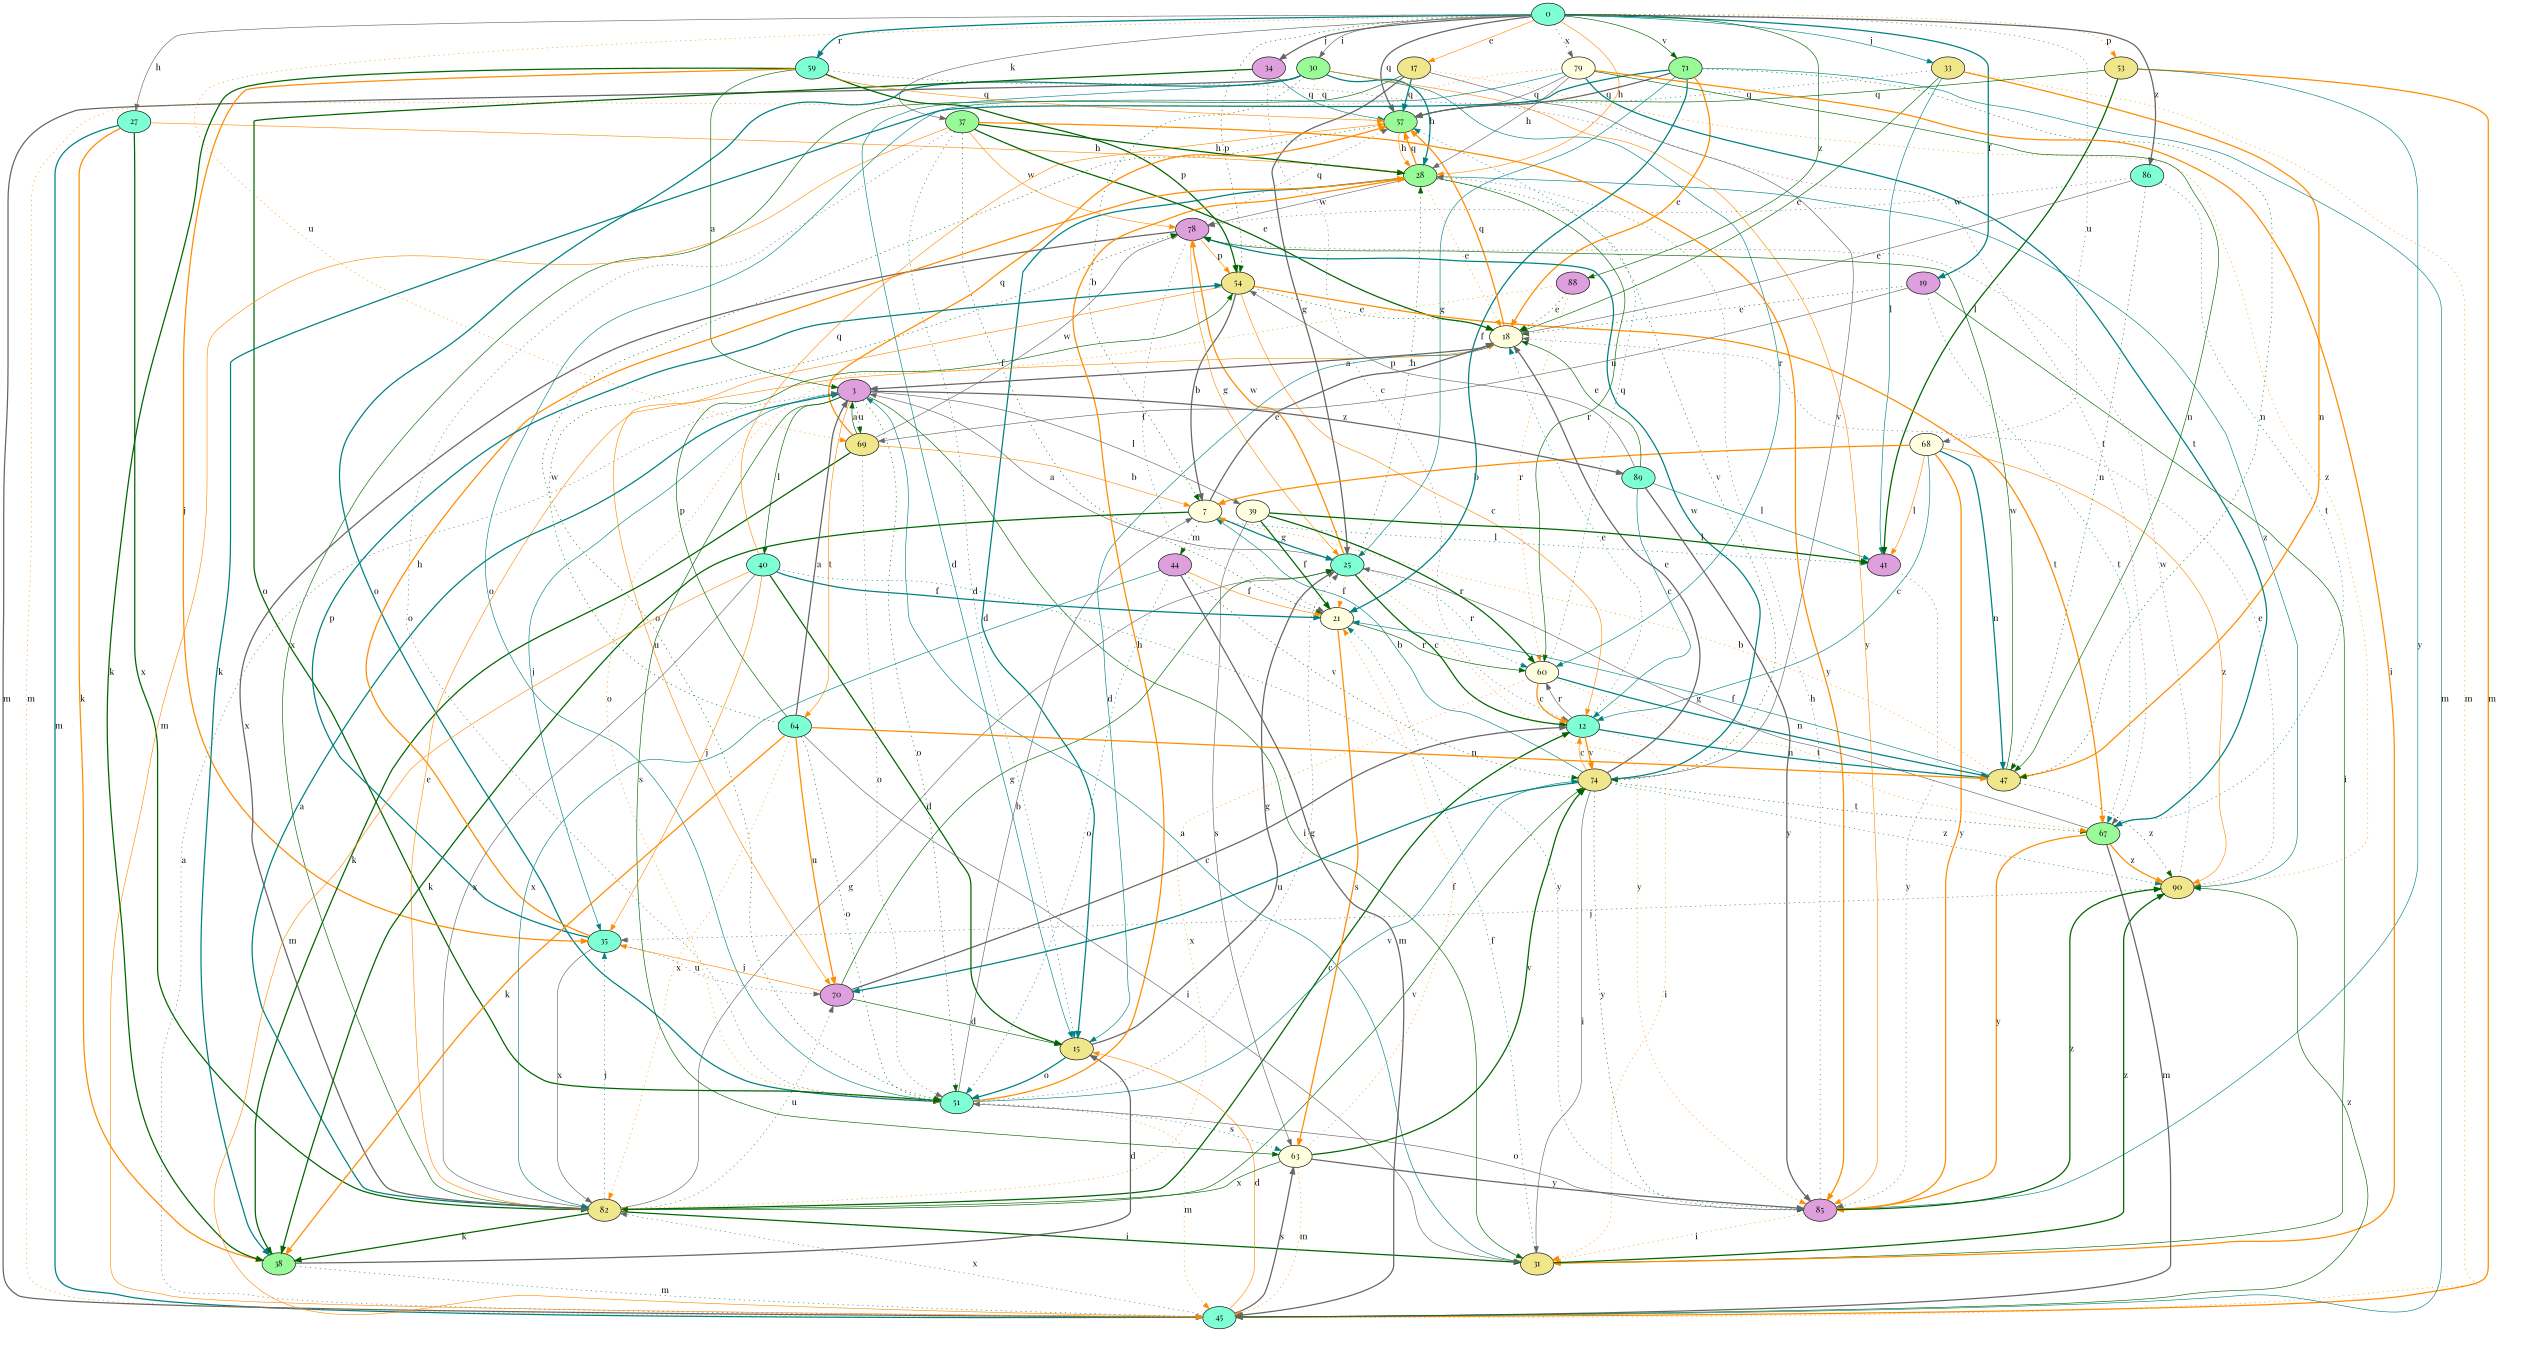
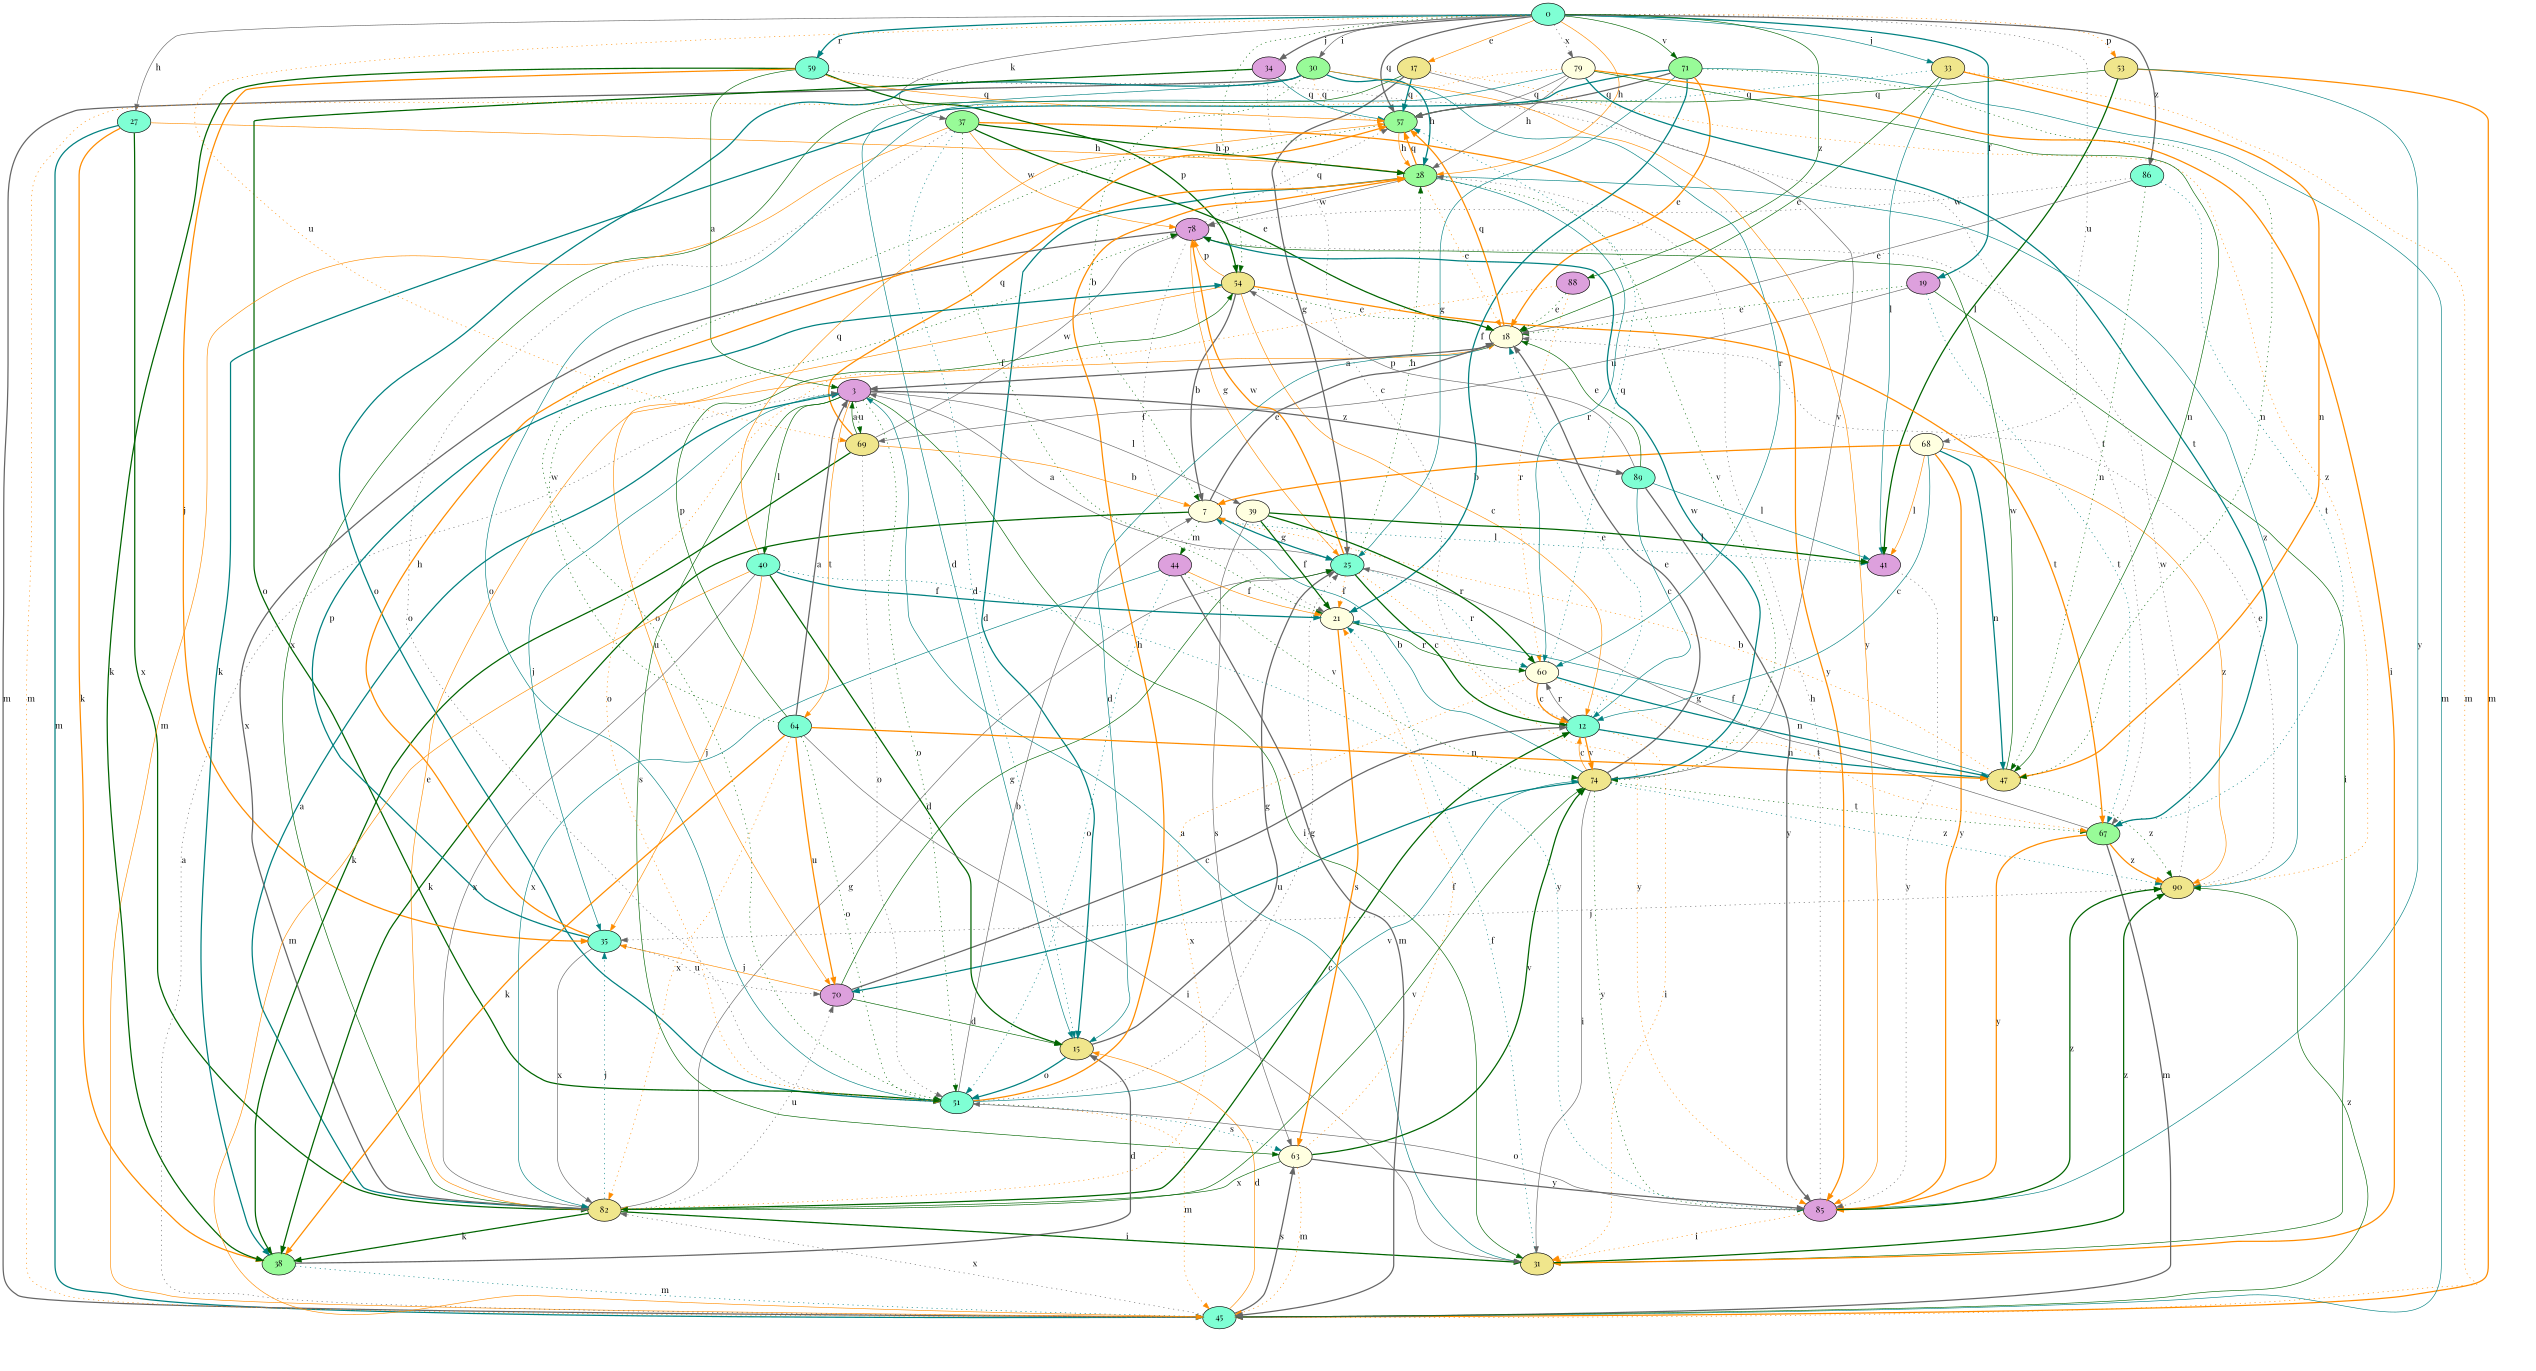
edge "78" -> "54": reversed
edge "28" -> "60": color darkgreen -> teal
